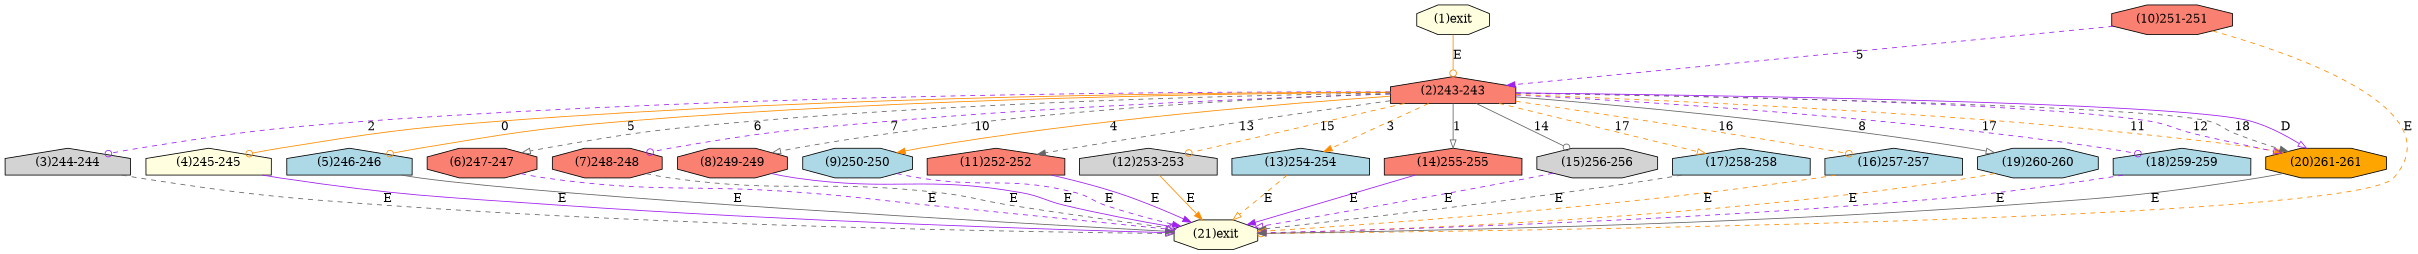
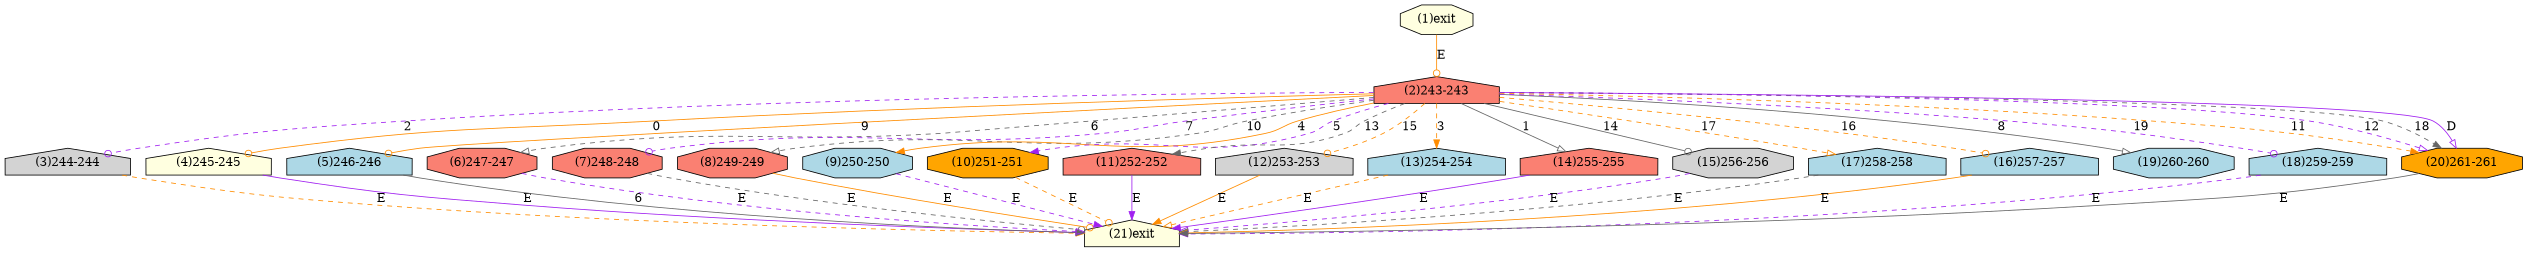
node "(10)251-251": fillcolor salmon -> orange
edge "(10)251-251" -> "(2)243-243": reversed
edge "(2)243-243" -> "(5)246-246": label "5" -> "9"
edge "(2)243-243" -> "(18)259-259": label "17" -> "19"
edge "(8)249-249" -> "(21)exit": color purple -> darkorange
edge "(5)246-246" -> "(21)exit": label "E" -> "6"
edge "(16)257-257" -> "(21)exit": style dashed -> solid
edge "(19)260-260" -> "(21)exit": removed, label "E"
edge "(3)244-244" -> "(21)exit": color gray40 -> darkorange
node "(21)exit": shape octagon -> house
